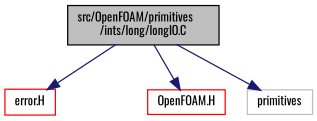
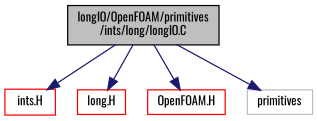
node "src/OpenFOAM/primitives /ints/long/longIO.C": label "src/OpenFOAM/primitives /ints/long/longIO.C" -> "longIO/OpenFOAM/primitives /ints/long/longIO.C"
node "error.H": label "error.H" -> "ints.H"
node "long.H": added
